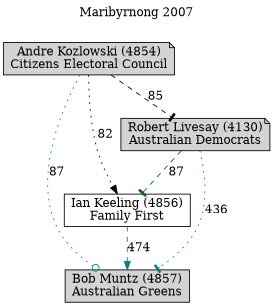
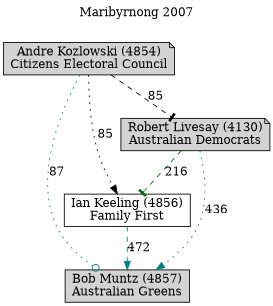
edge "Andre Kozlowski (4854) Citizens Electoral Council" -> "Ian Keeling (4856) Family First": label "82" -> "85"
edge "Robert Livesay (4130) Australian Democrats" -> "Ian Keeling (4856) Family First": label "87" -> "216"
edge "Robert Livesay (4130) Australian Democrats" -> "Bob Muntz (4857) Australian Greens": arrowhead tee -> normal
edge "Ian Keeling (4856) Family First" -> "Bob Muntz (4857) Australian Greens": label "474" -> "472"
